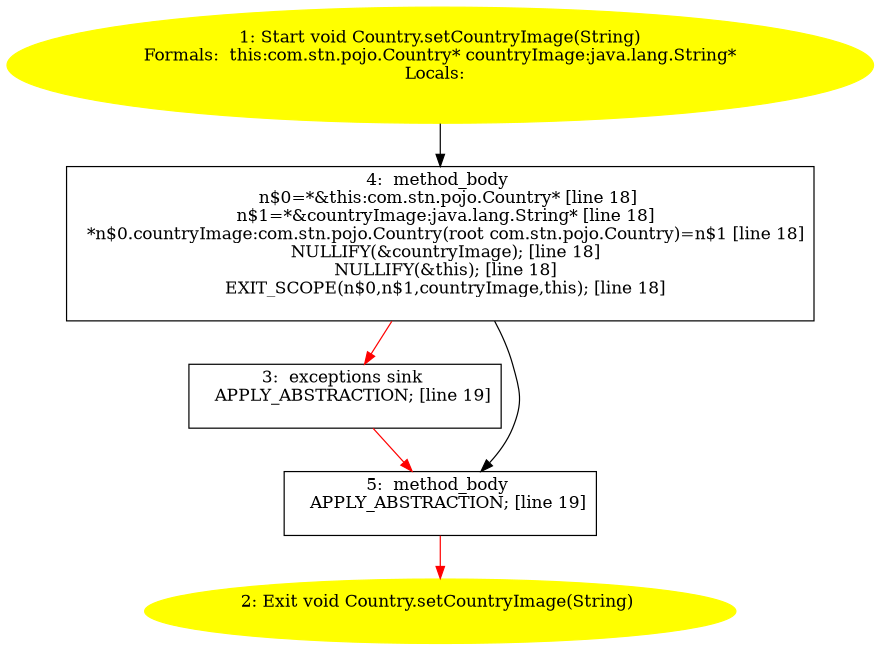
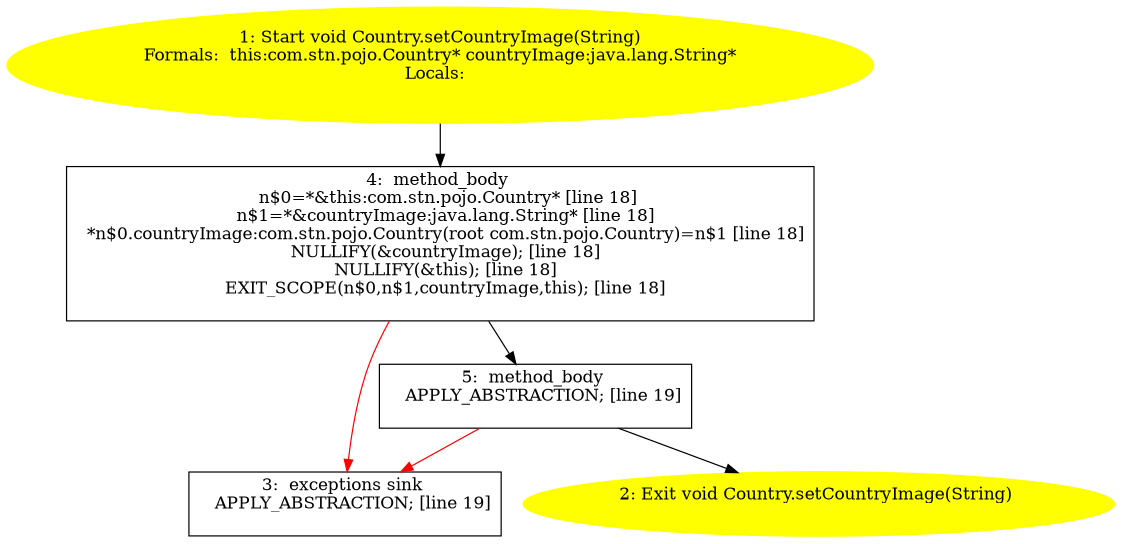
edge "3:  exceptions sink APPLY_ABSTRACTION; [line 19]" -> "5:  method_body APPLY_ABSTRACTION; [line 19]": reversed
edge "5:  method_body APPLY_ABSTRACTION; [line 19]" -> "2: Exit void Country.setCountryImage(String)": color red -> black
